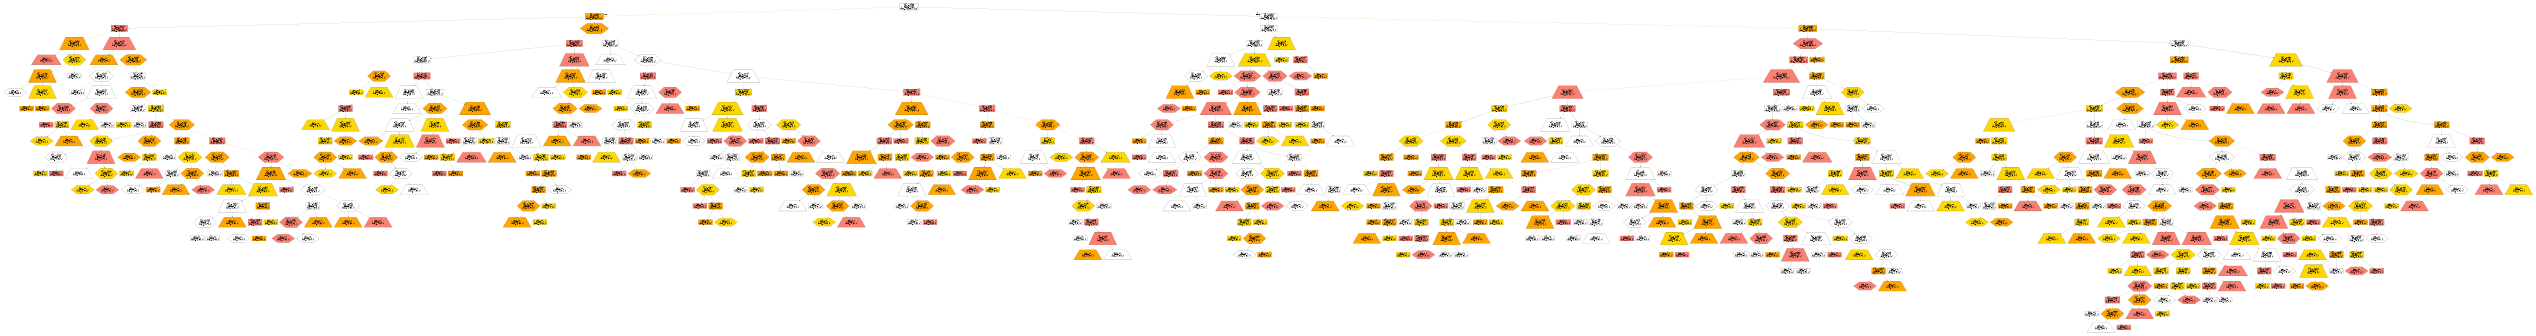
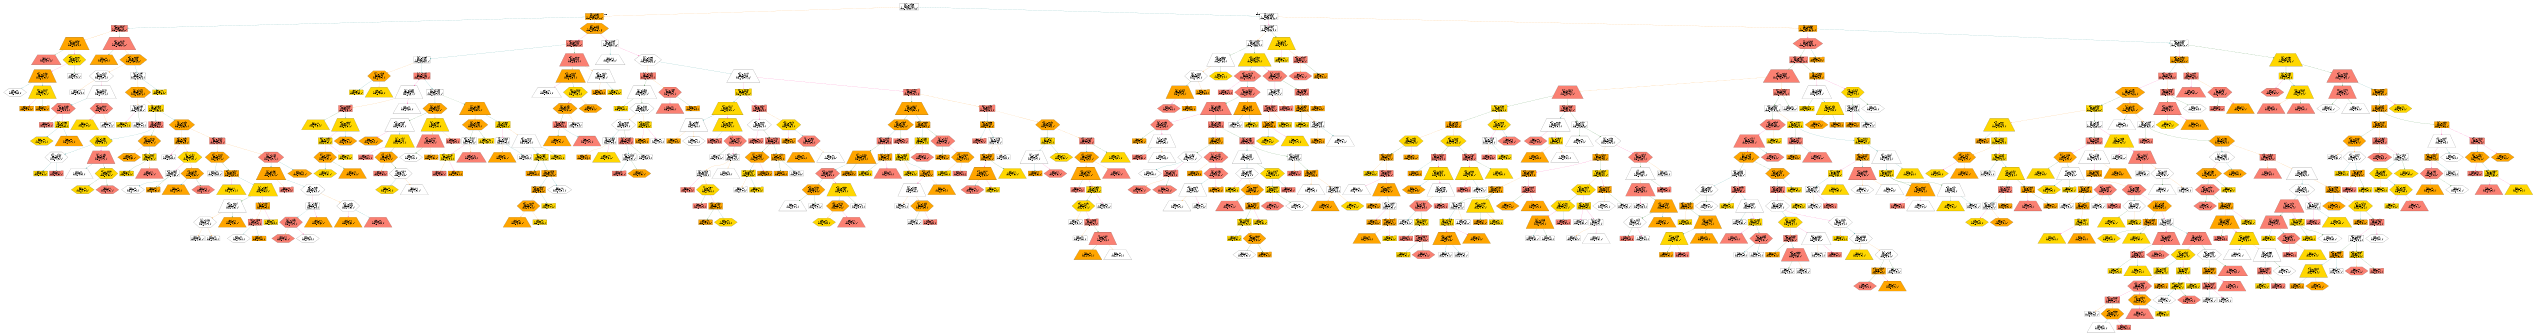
node "X[5] <= 0.2209 value = 0.5 samples = 2 value = [0, 1, 1, 0]": label "X[5] <= 0.2209 value = 0.5 samples = 2 value = [0, 1, 1, 0]" -> "X[5] <= 0.2209 gini = 0.5 samples = 2 value = [0, 1, 1, 0]"
